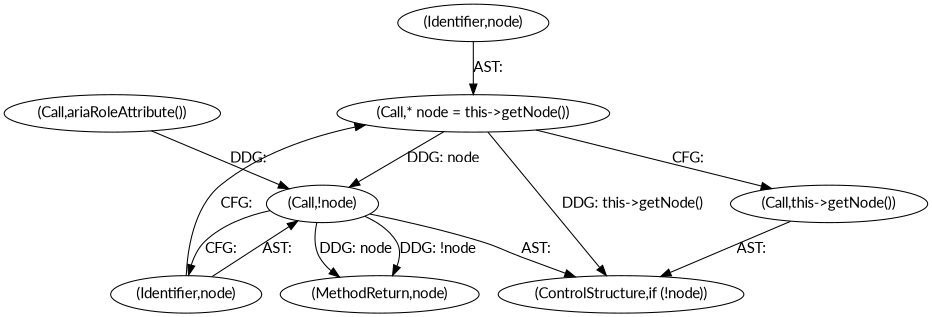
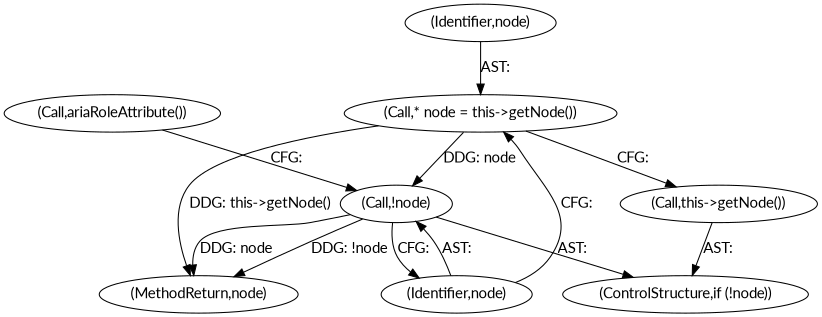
edge "(Call,ariaRoleAttribute())" -> "(Call,!node)": label "DDG: " -> "CFG: "
edge "(Call,* node = this->getNode())" -> "(ControlStructure,if (!node))": now "(Call,* node = this->getNode())" -> "(MethodReturn,node)"
